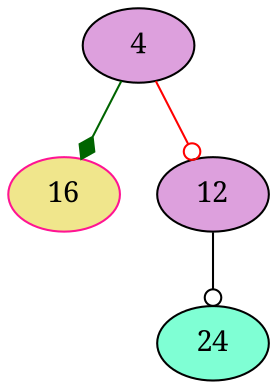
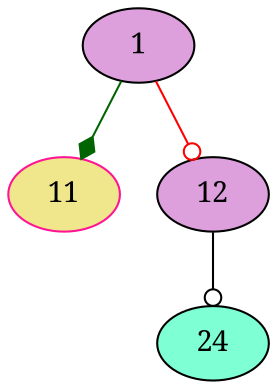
node "4": label "4" -> "1"
node "16": label "16" -> "11"
